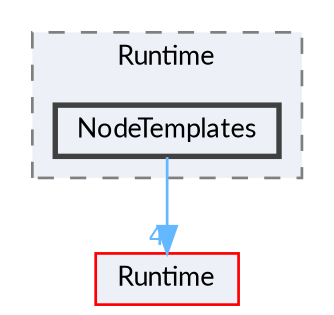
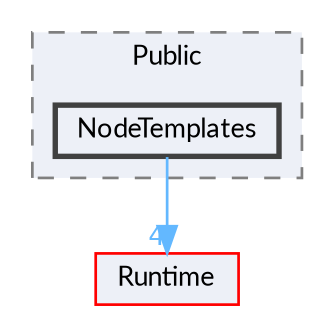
cluster "Runtime": label "Runtime" -> "Public"
